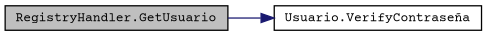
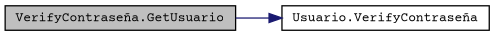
node "RegistryHandler.GetUsuario": label "RegistryHandler.GetUsuario" -> "VerifyContraseña.GetUsuario"
